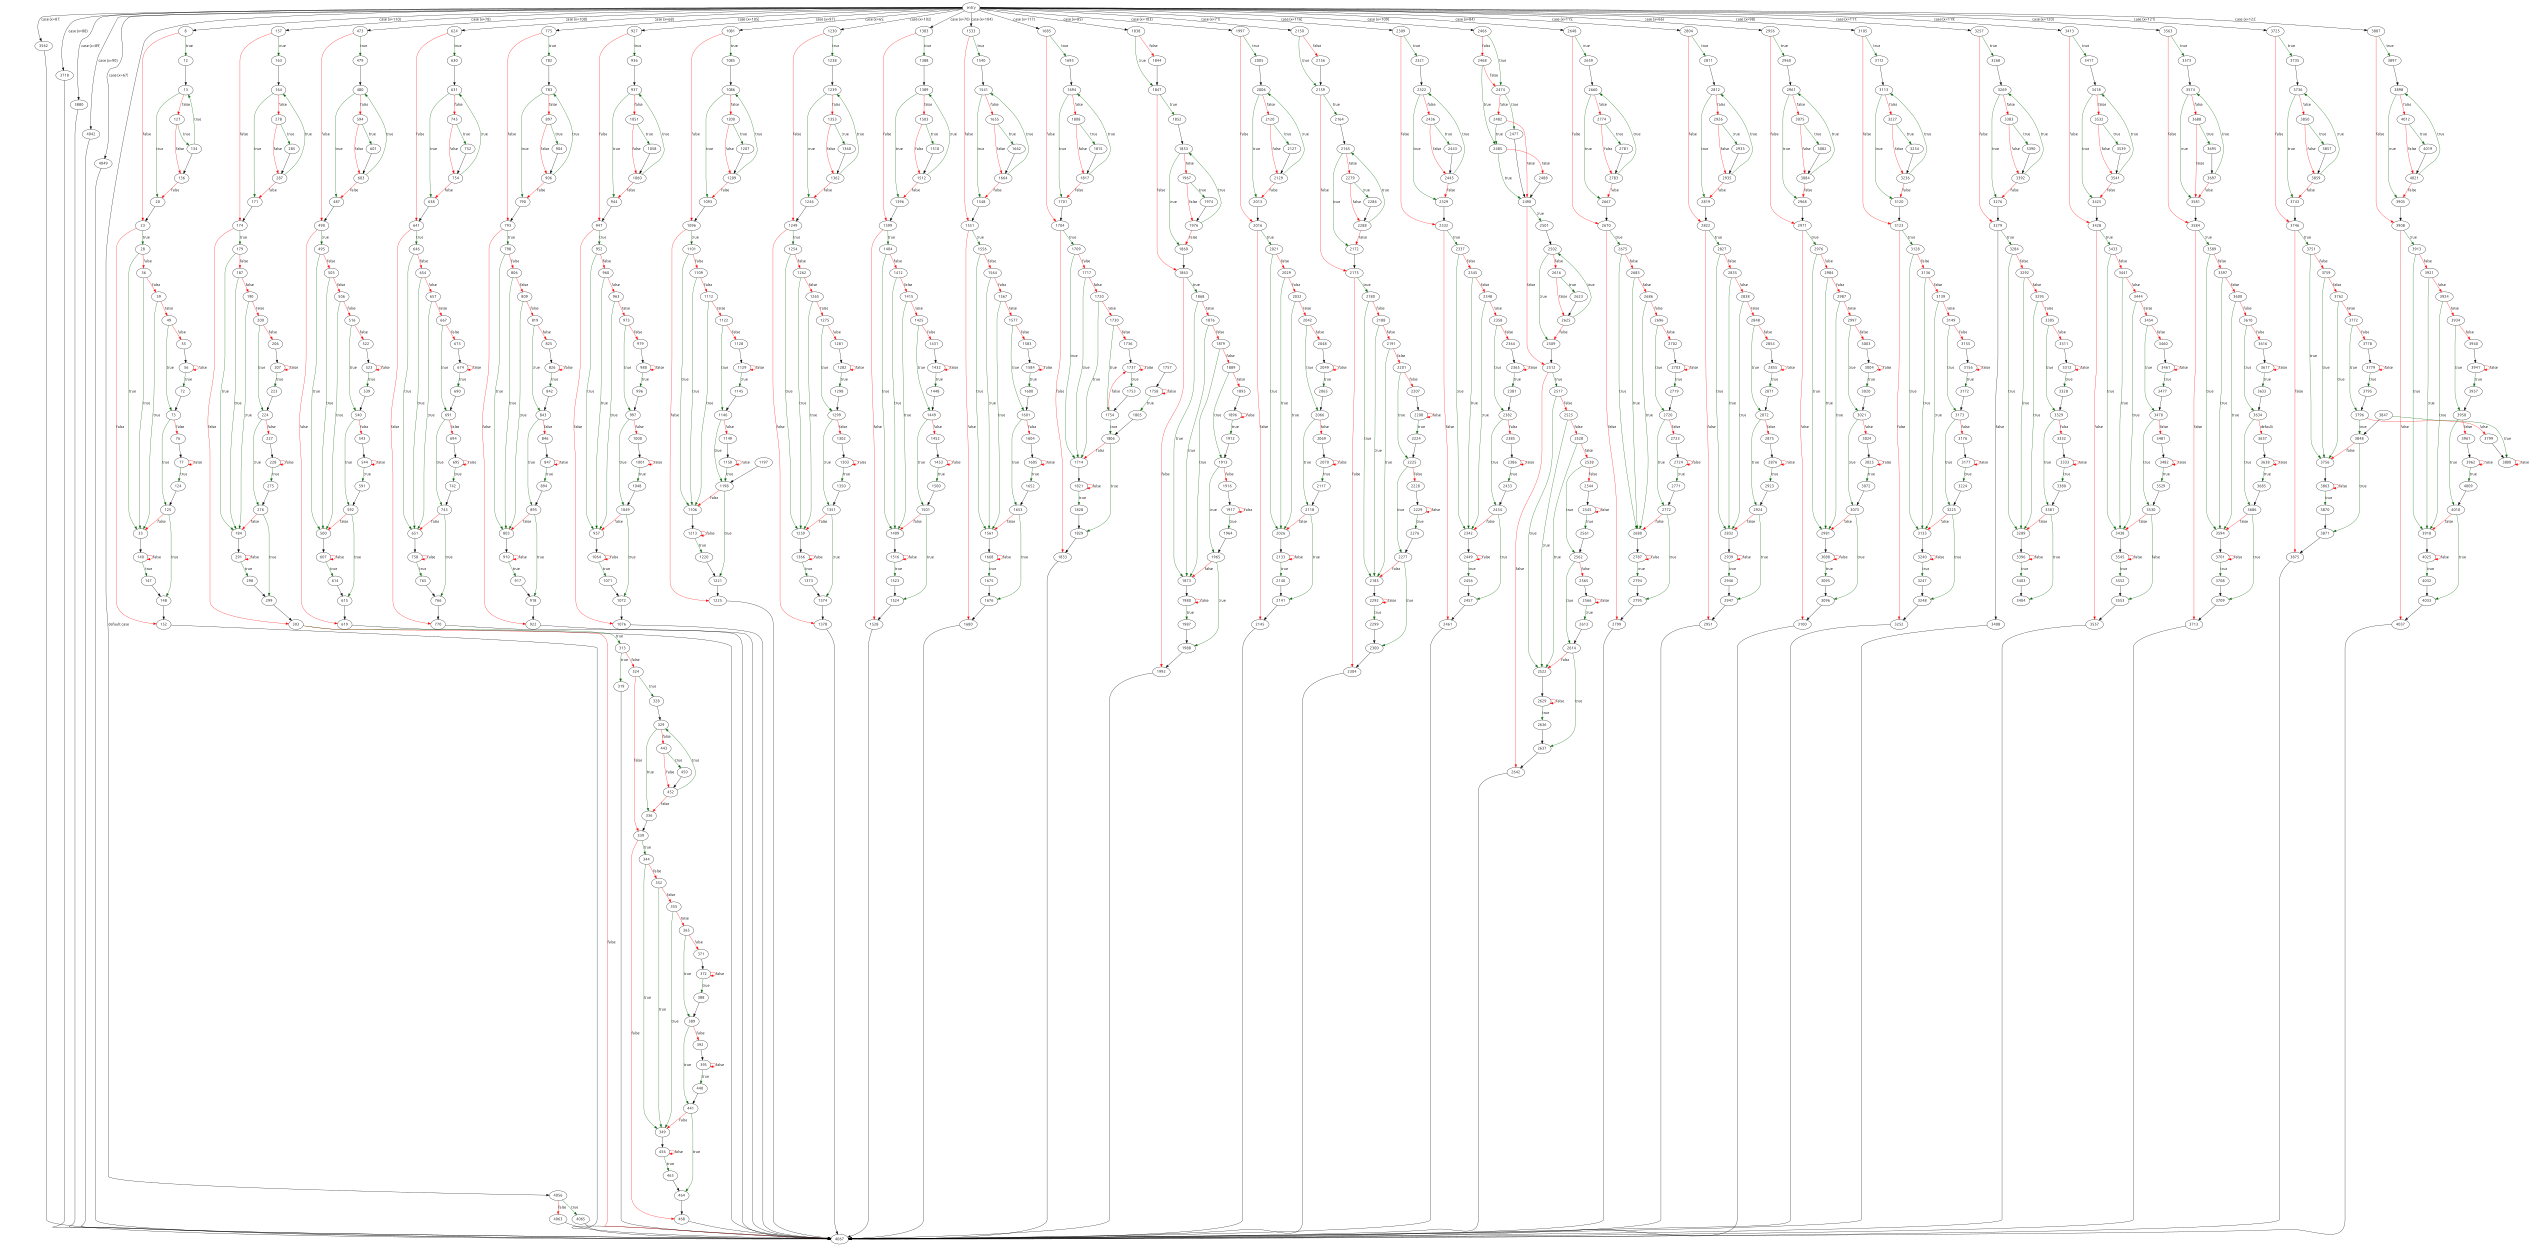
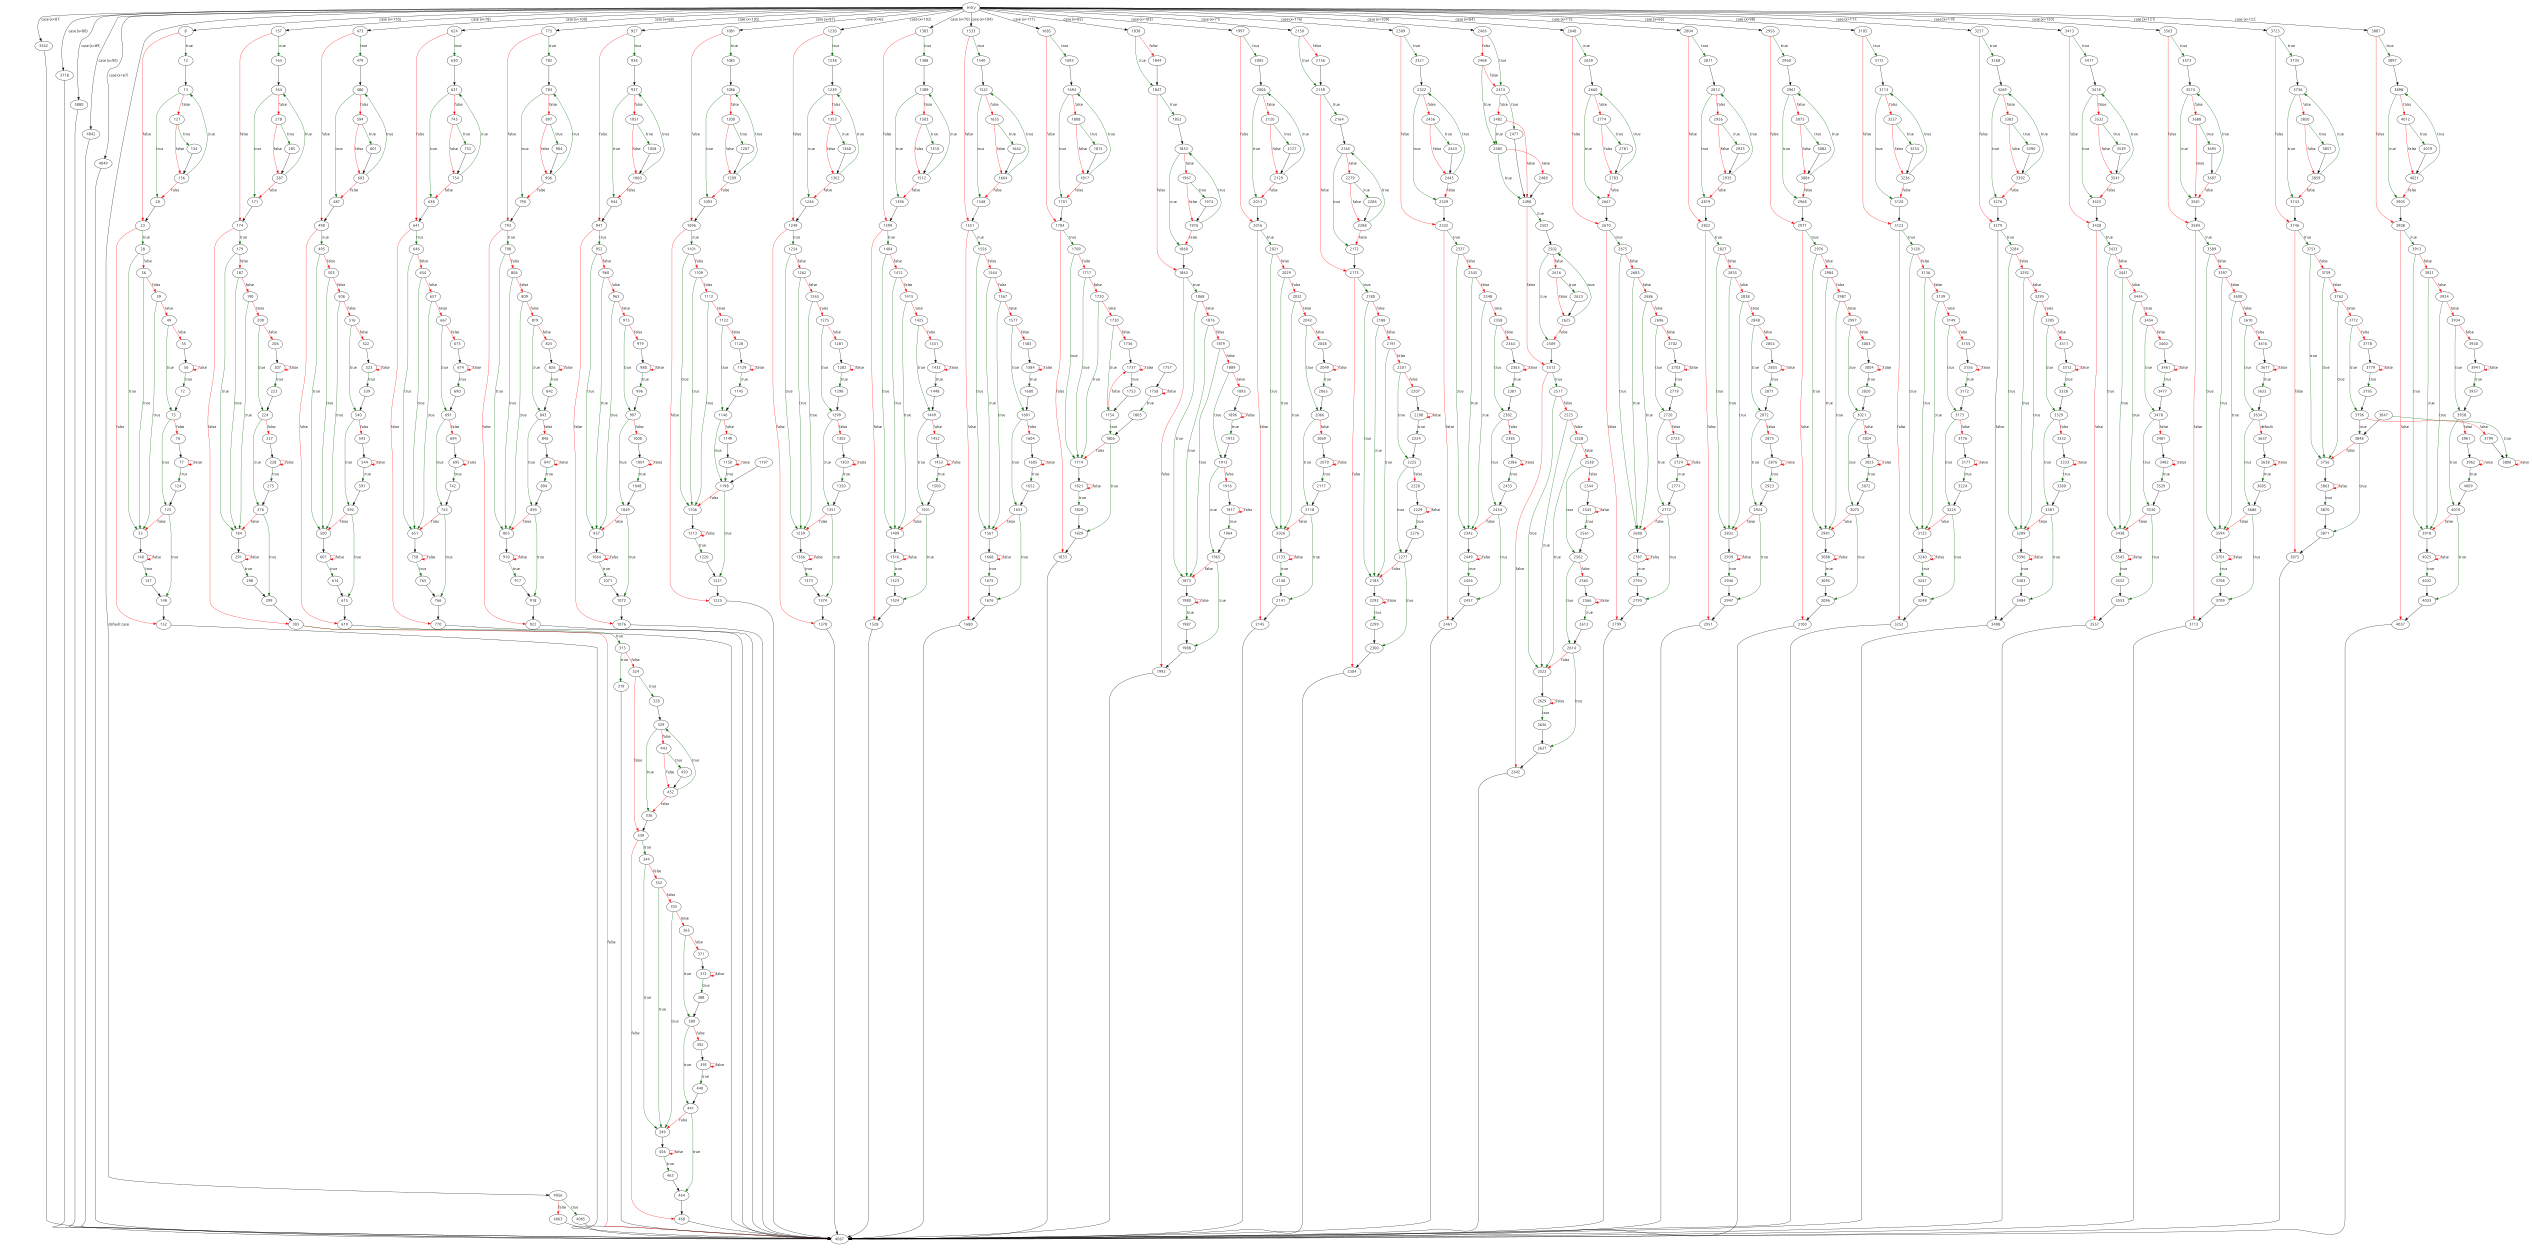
edge "134" -> "13": now "136" -> "13"
edge "3530" -> "3553": label "false" -> "true"
edge "3404" -> "3408": added
